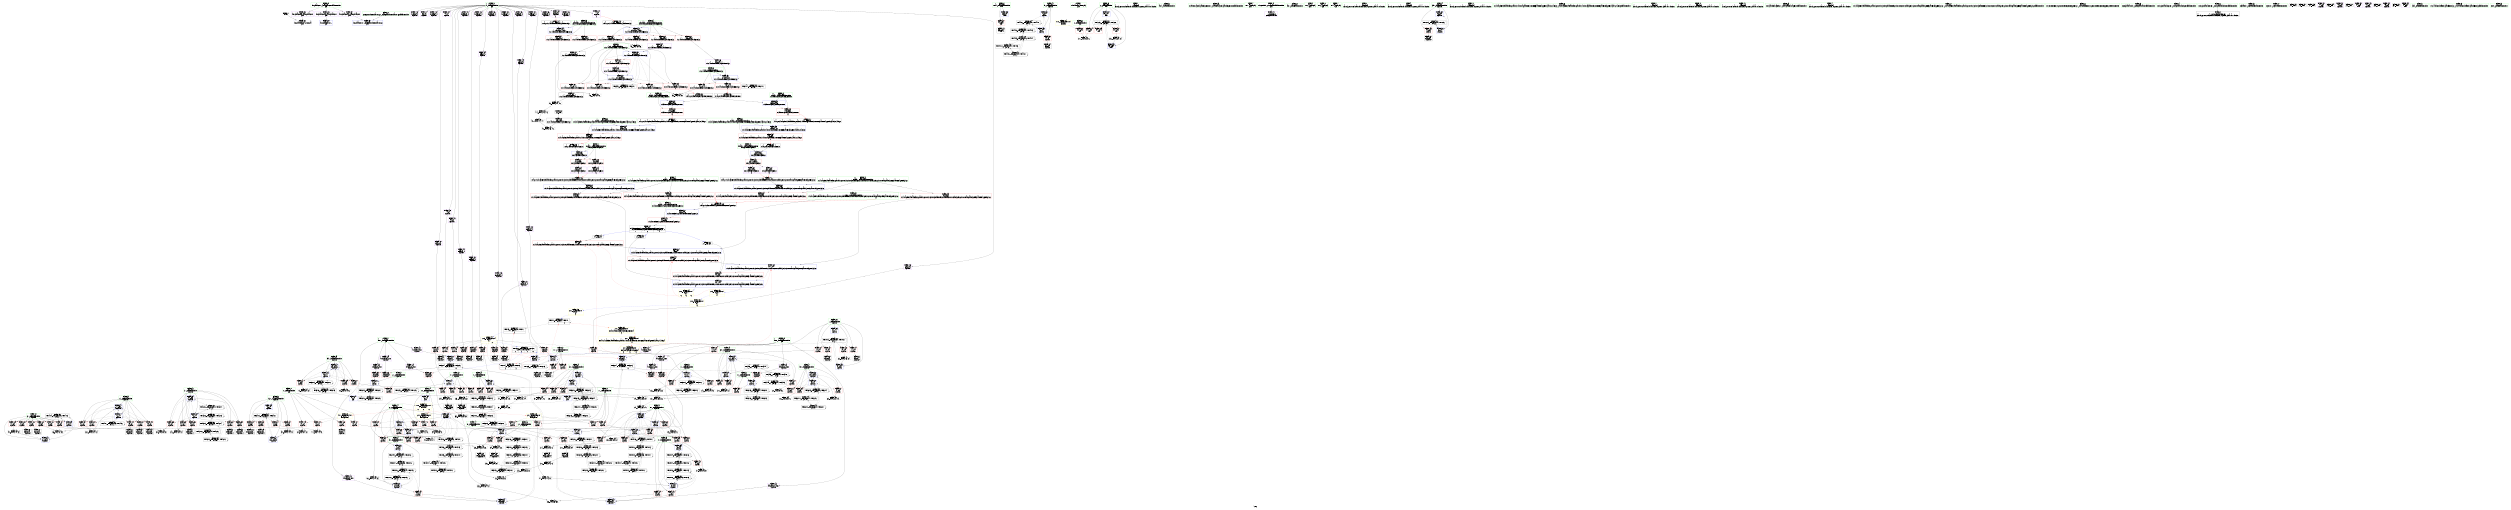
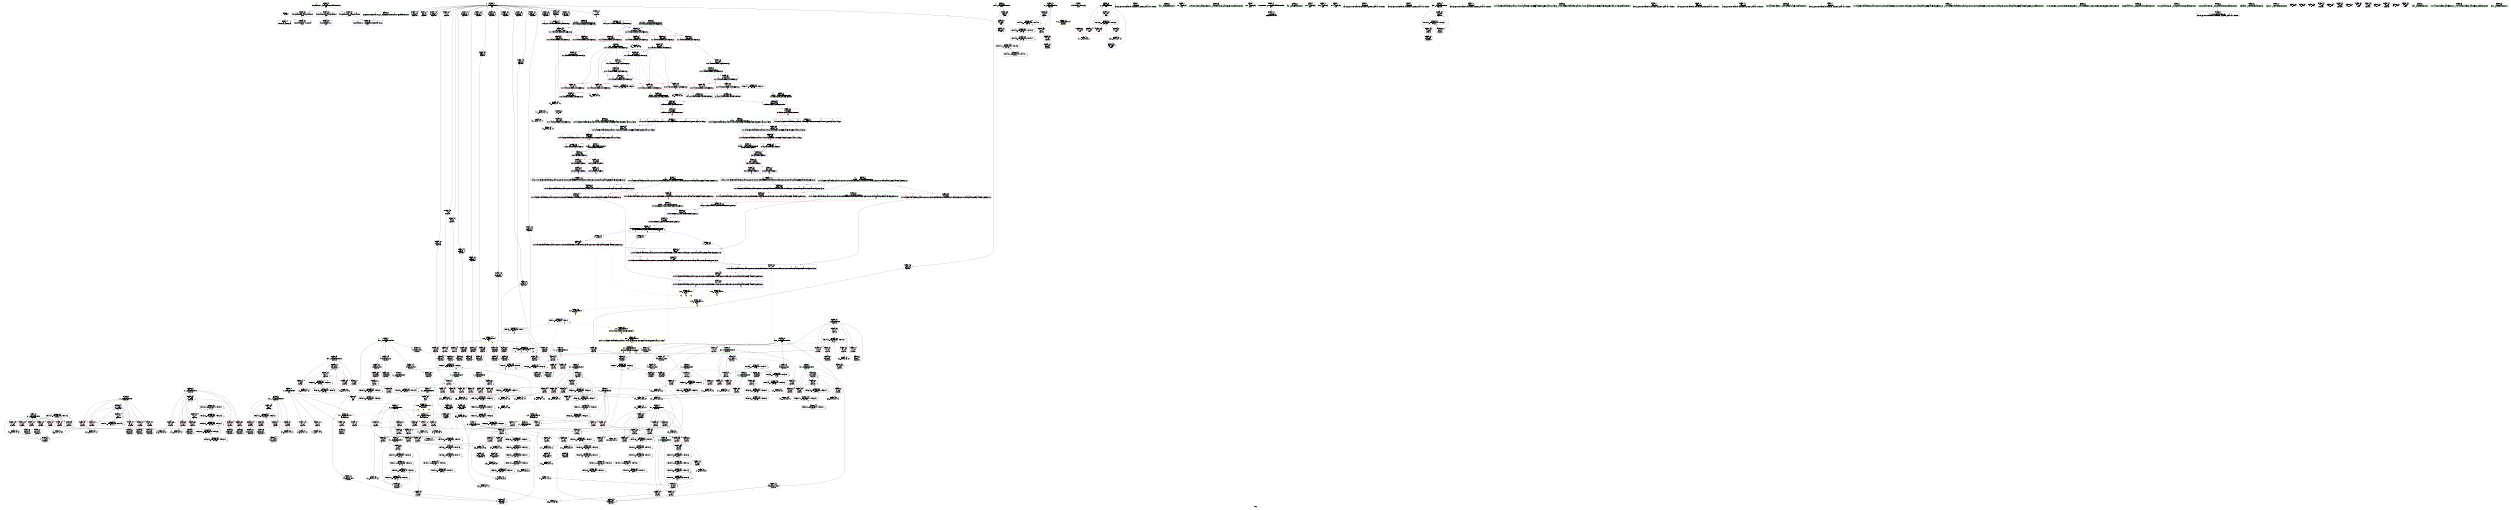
node "NodeID: 3": added
node "NodeID: 79": added
node "NodeID: 62": removed
node "NodeID: 323": text "_Z5solvev" -> "_Z5call"
